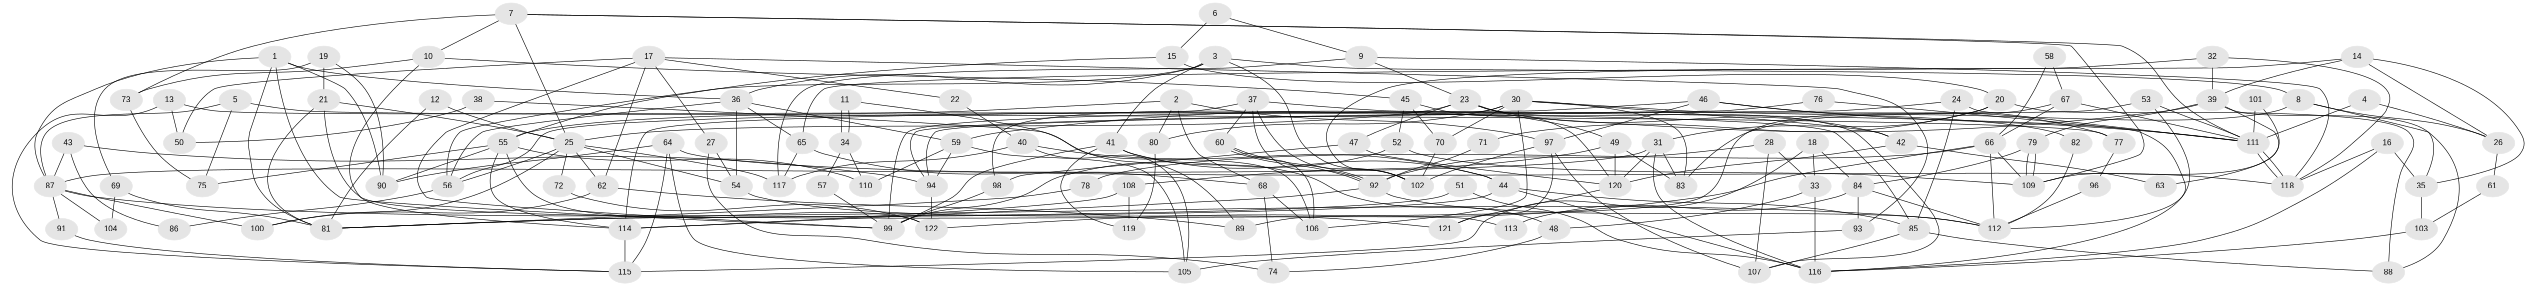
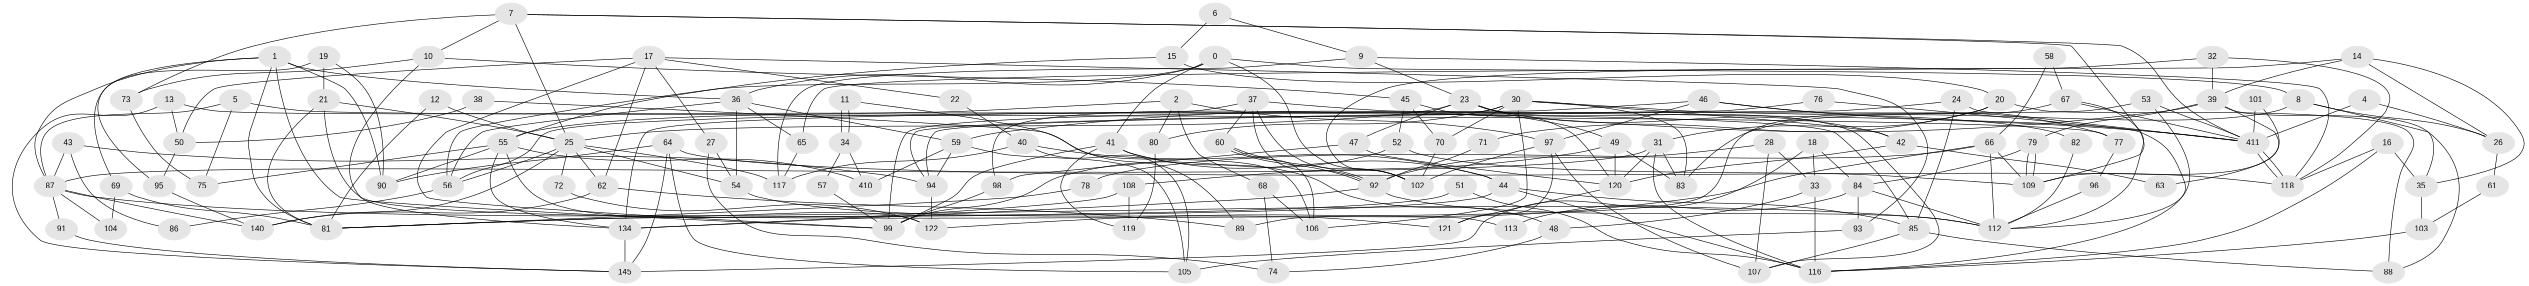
node "3": label "3" -> "0"
edge "67" -- "66": now "67" -- "112"
node "111": label "111" -> "411"
edge "65" -- "68": removed
node "95": added
node "110": label "110" -> "410"
node "100": label "100" -> "140"
node "114": label "114" -> "134"
node "115": label "115" -> "145"
